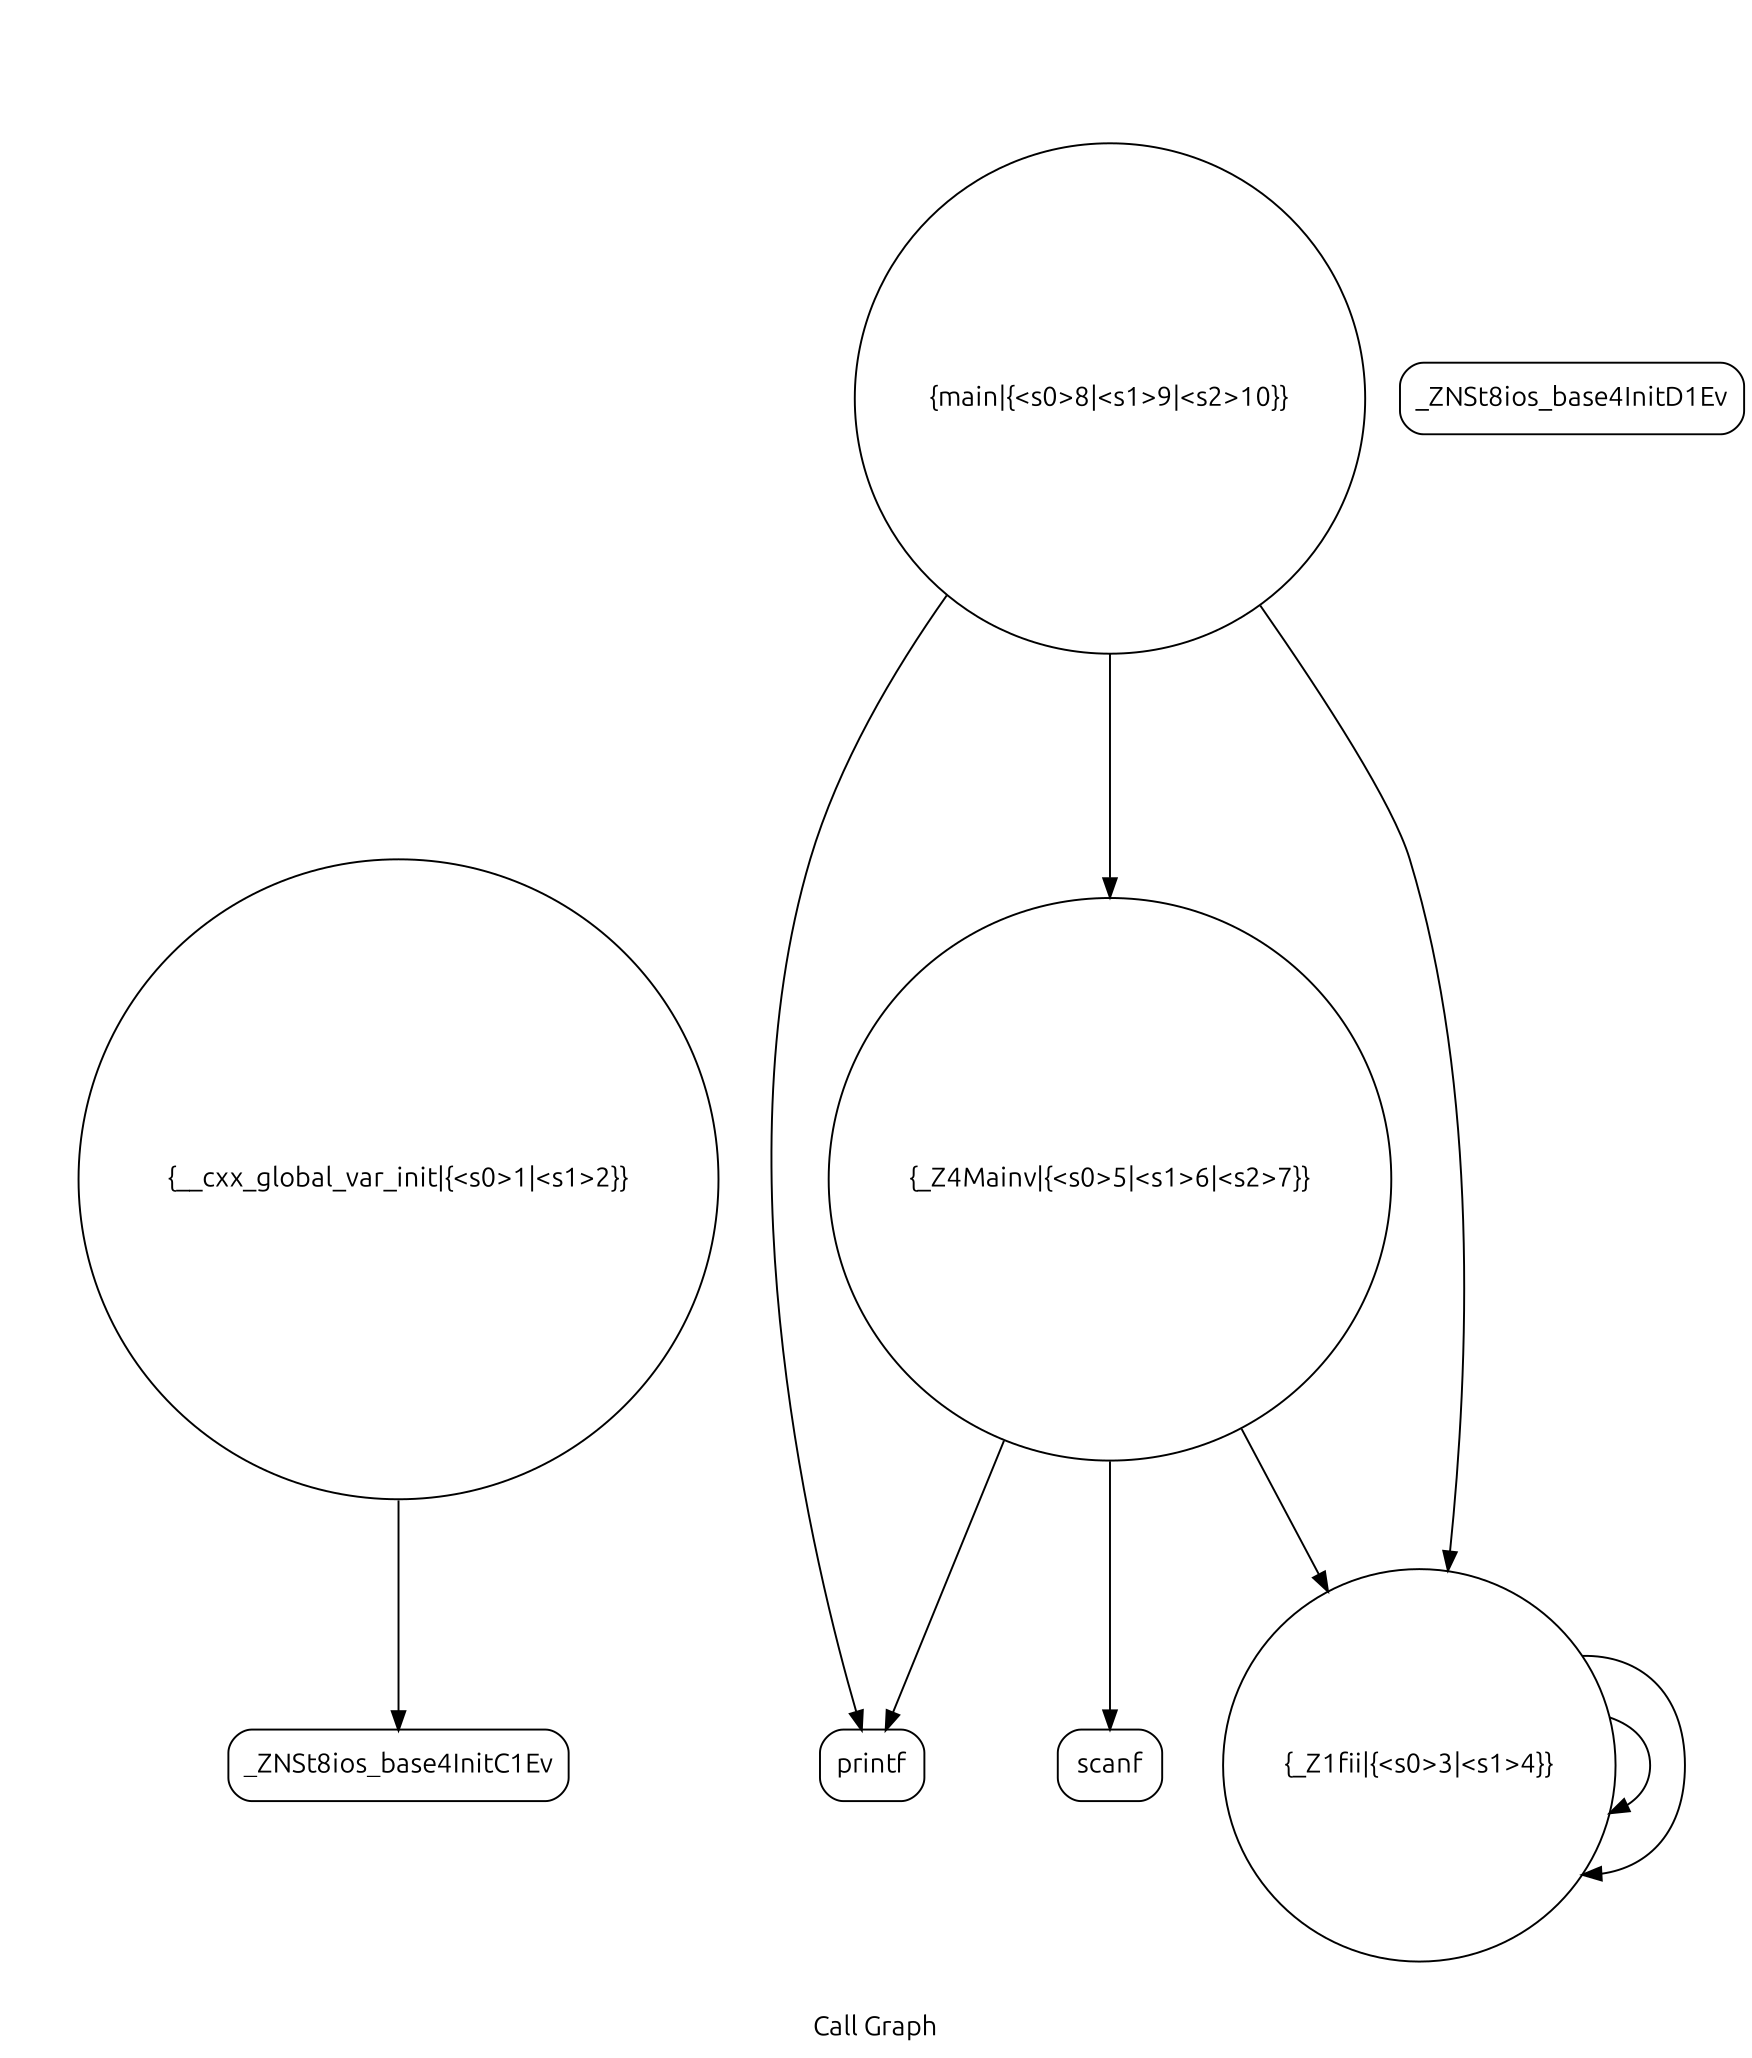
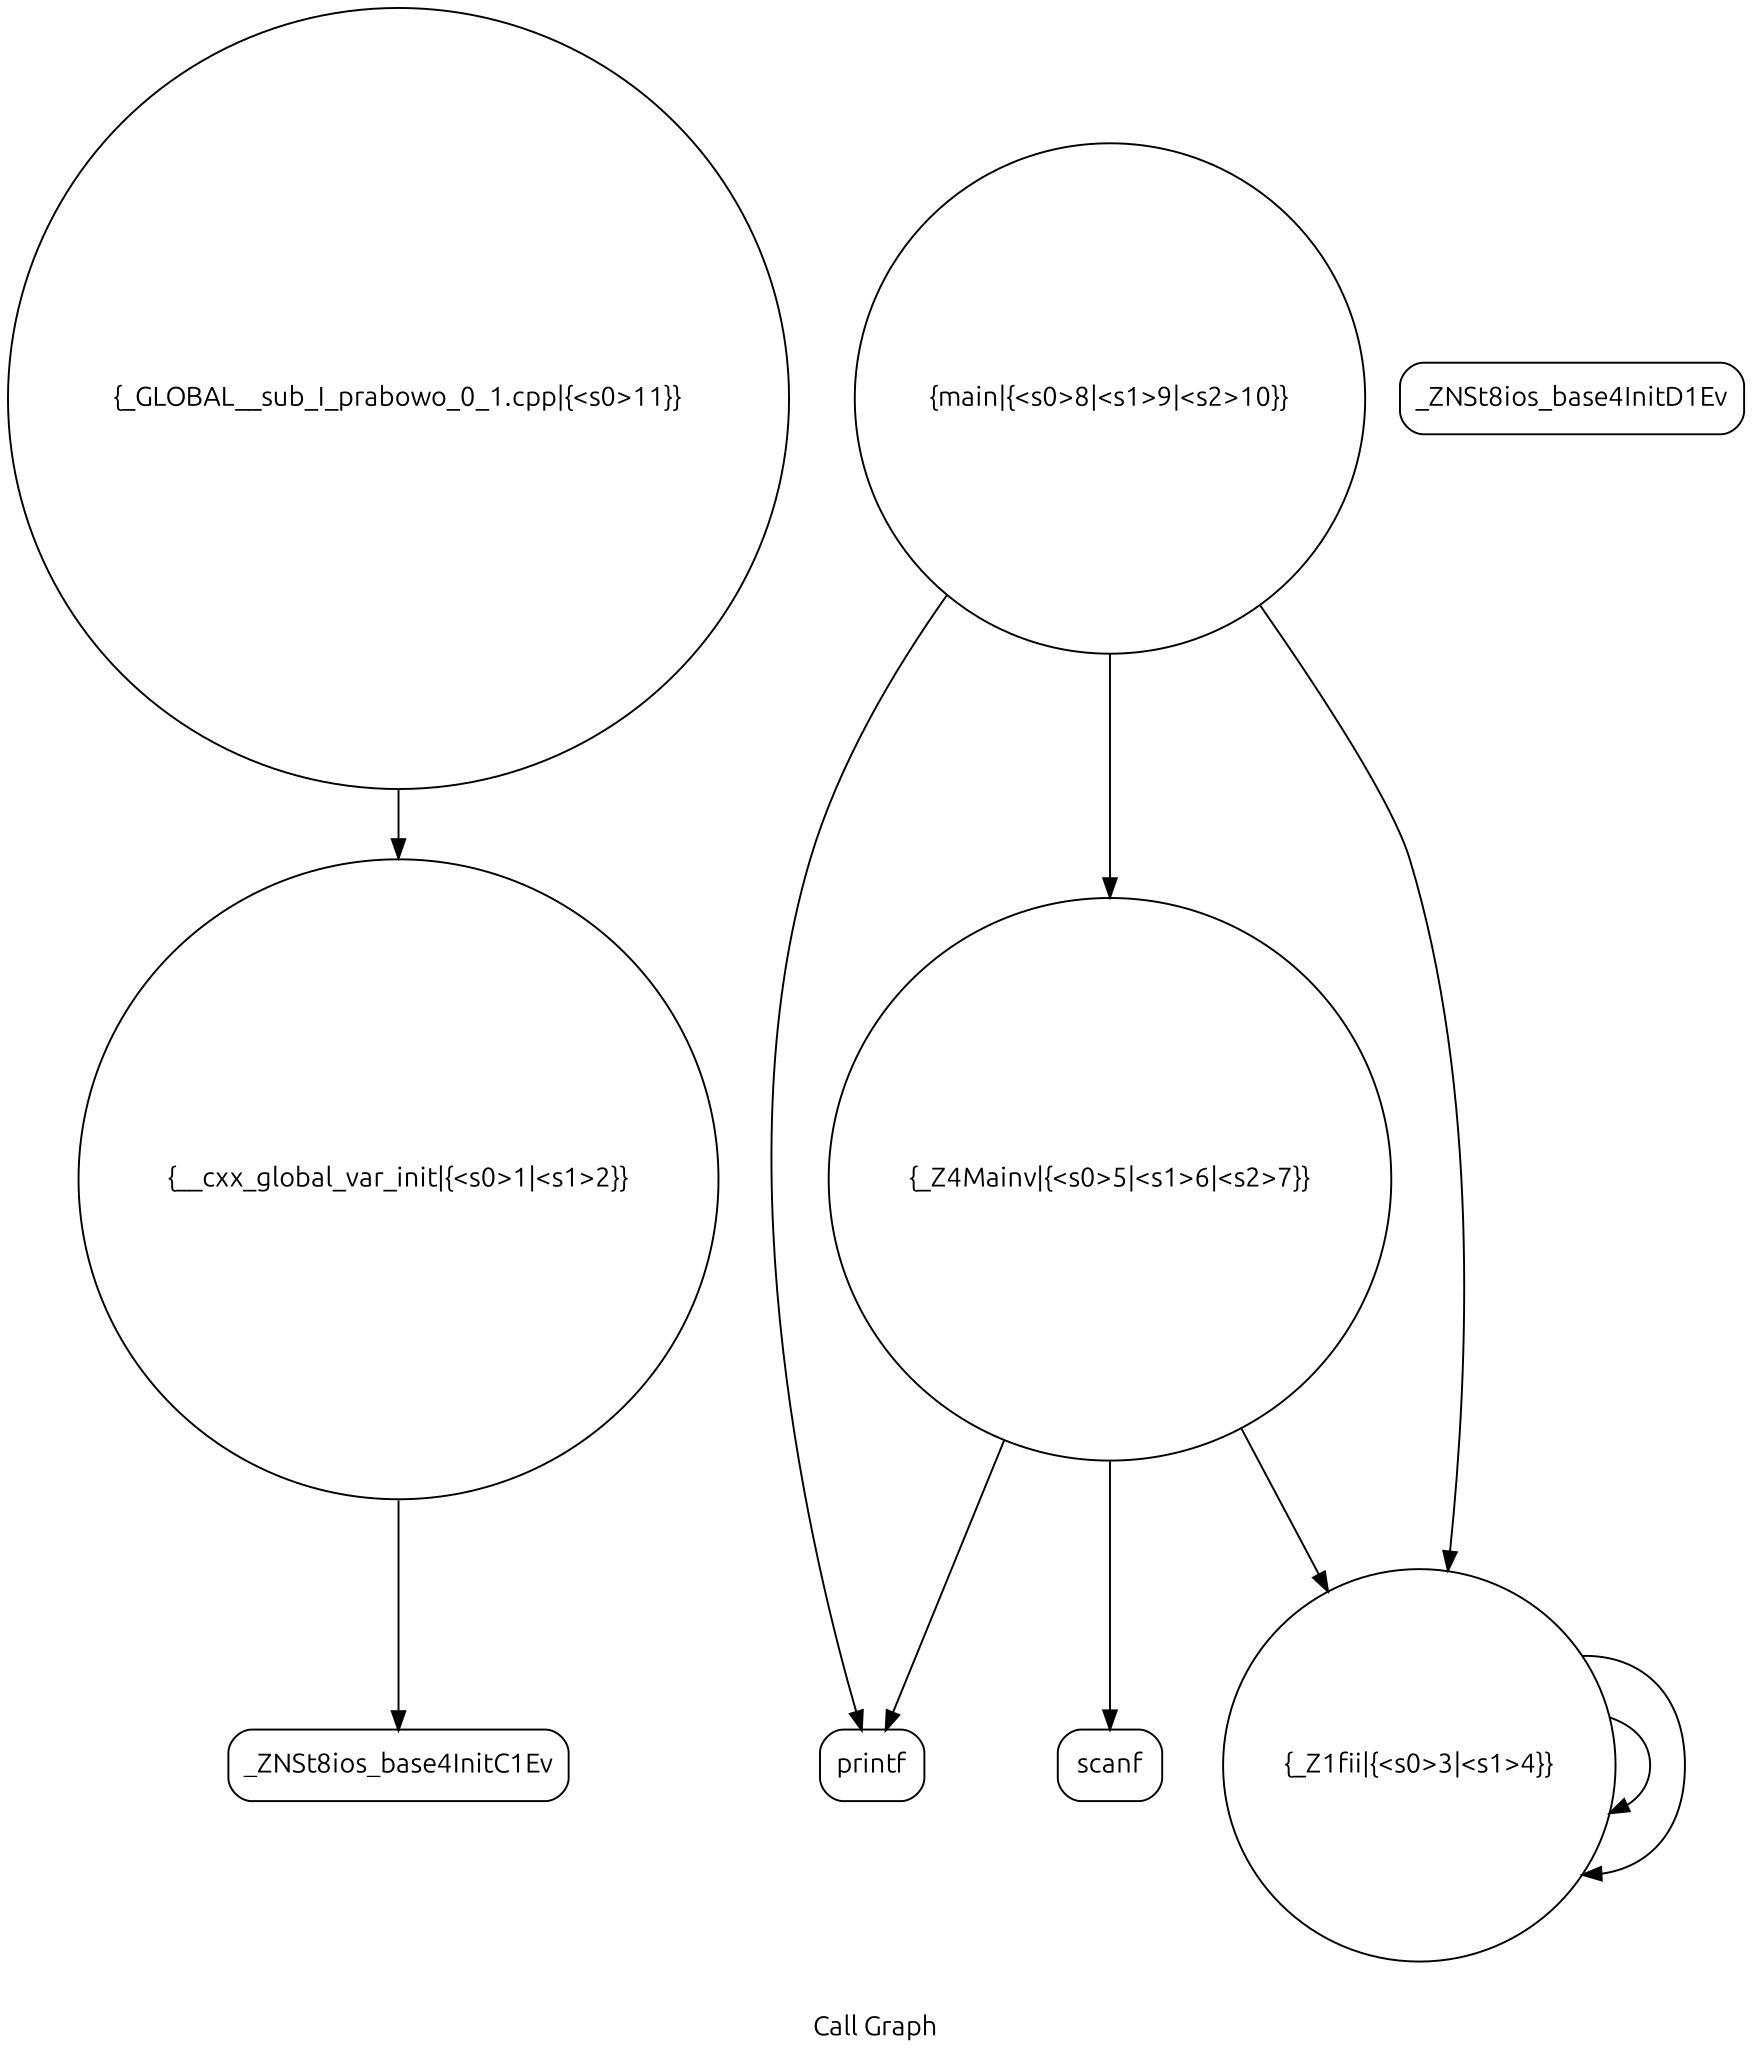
node "{_GLOBAL__sub_I_prabowo_0_1.cpp|{<s0>11}}": added
